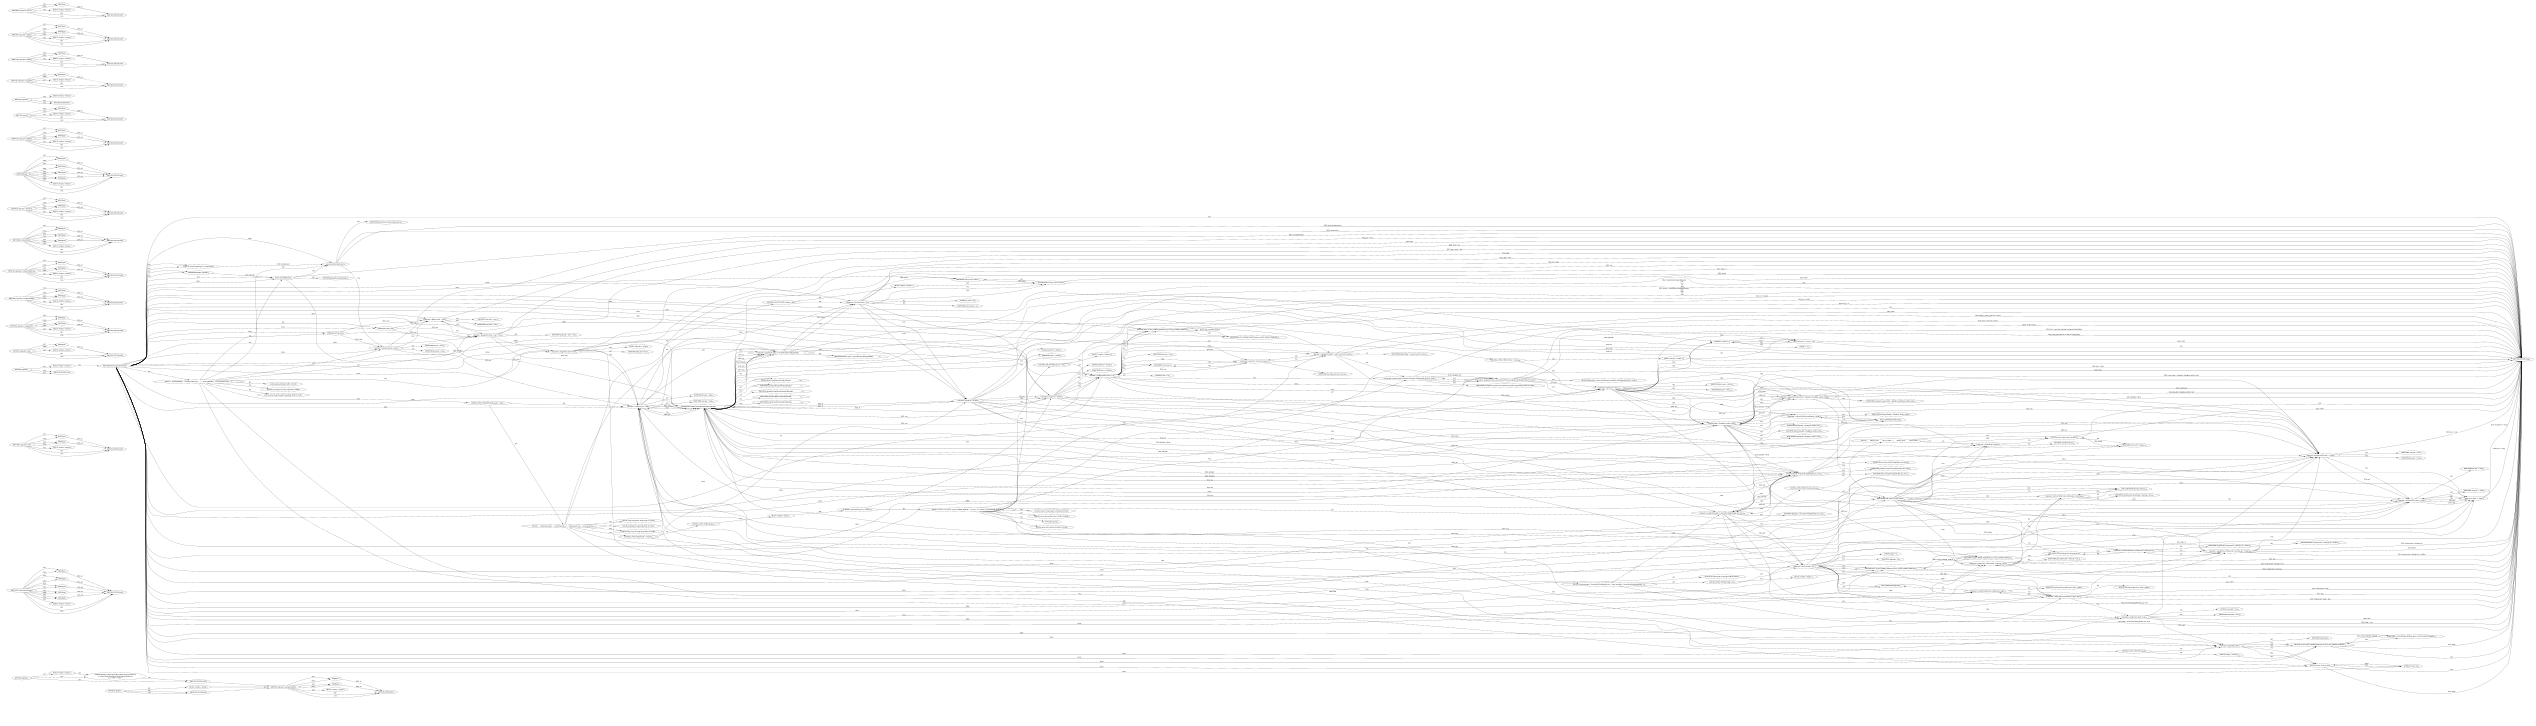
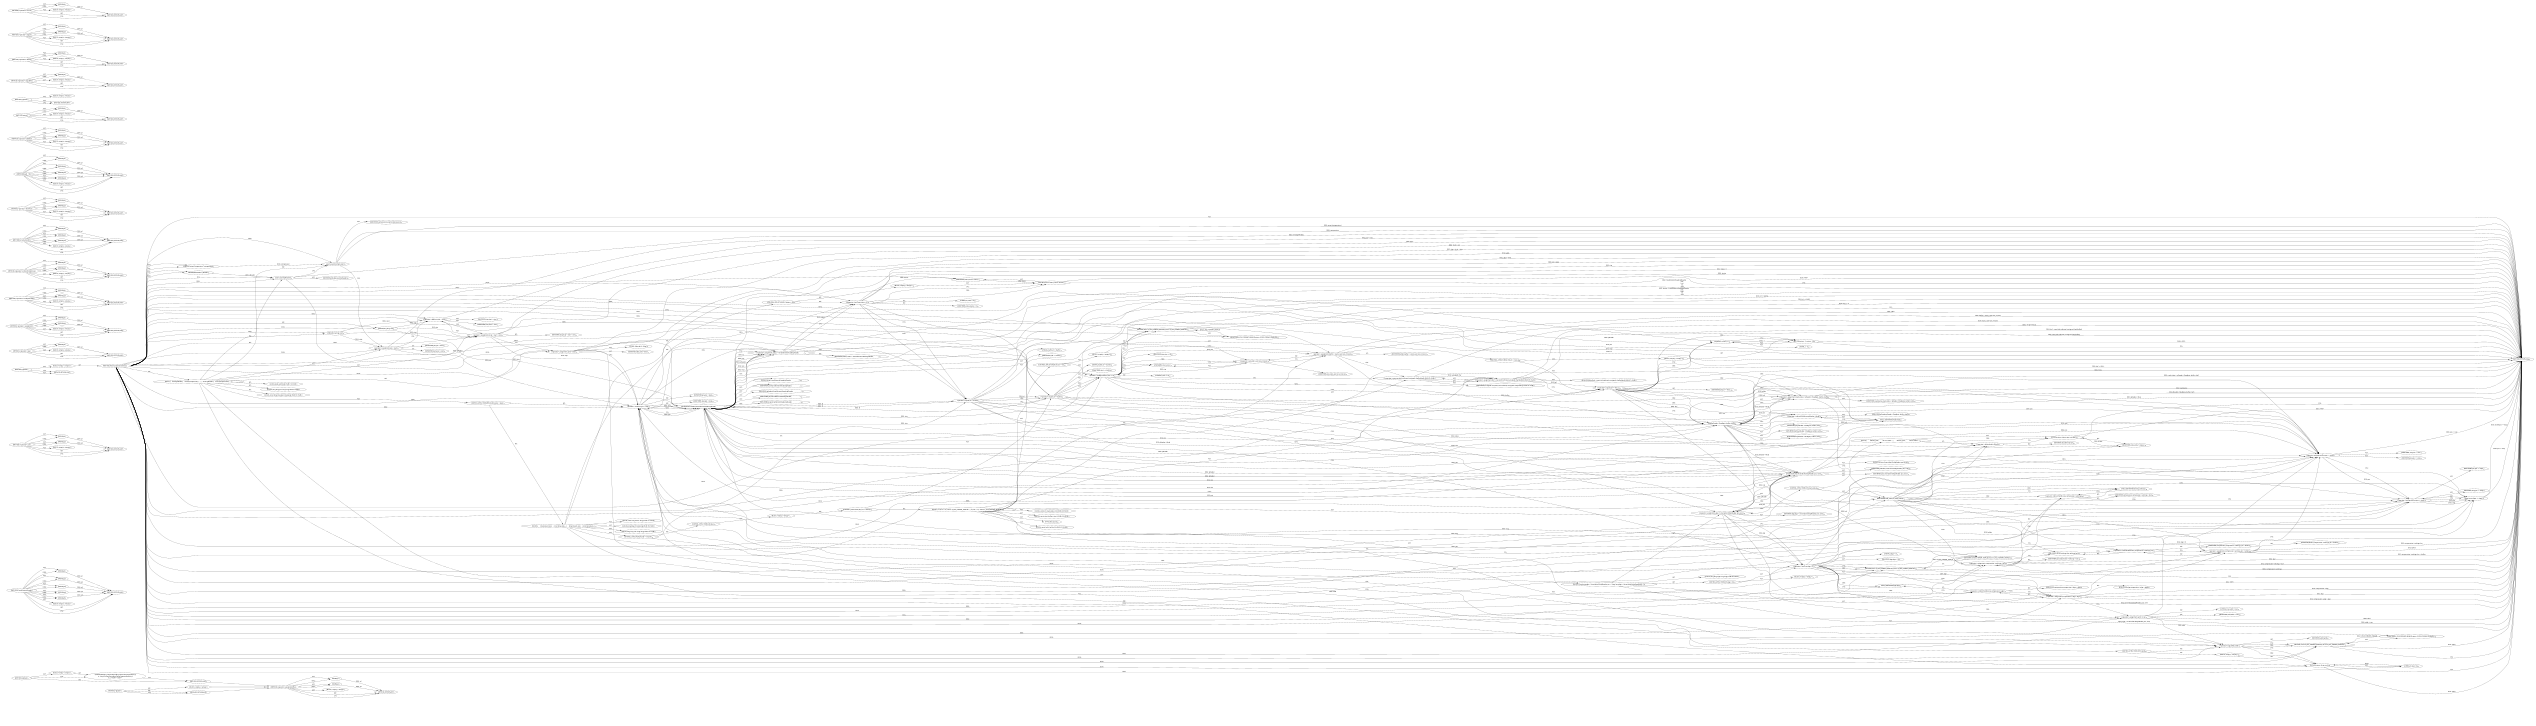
node "(IDENTIFIER,NULL,buf == NULL)": removed
